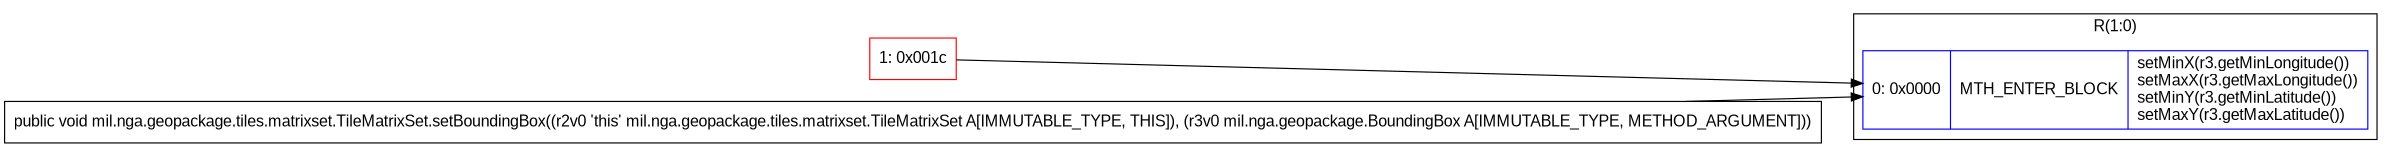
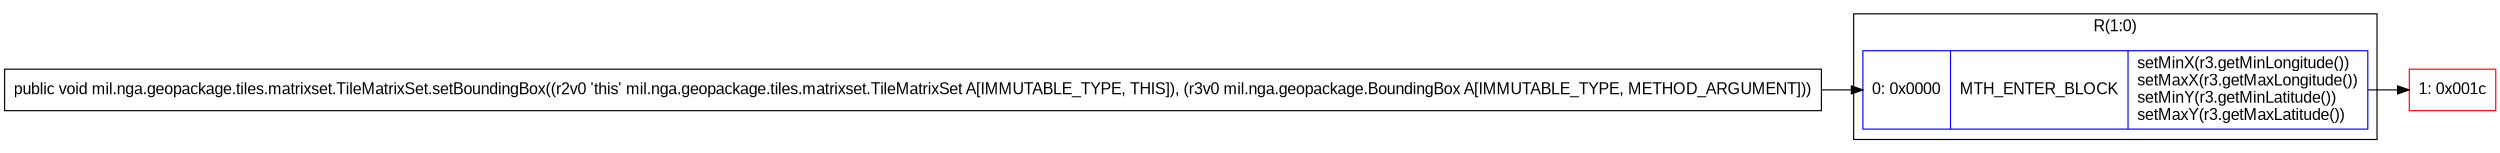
edge "1: 0x001c" -> "0: 0x0000": reversed
